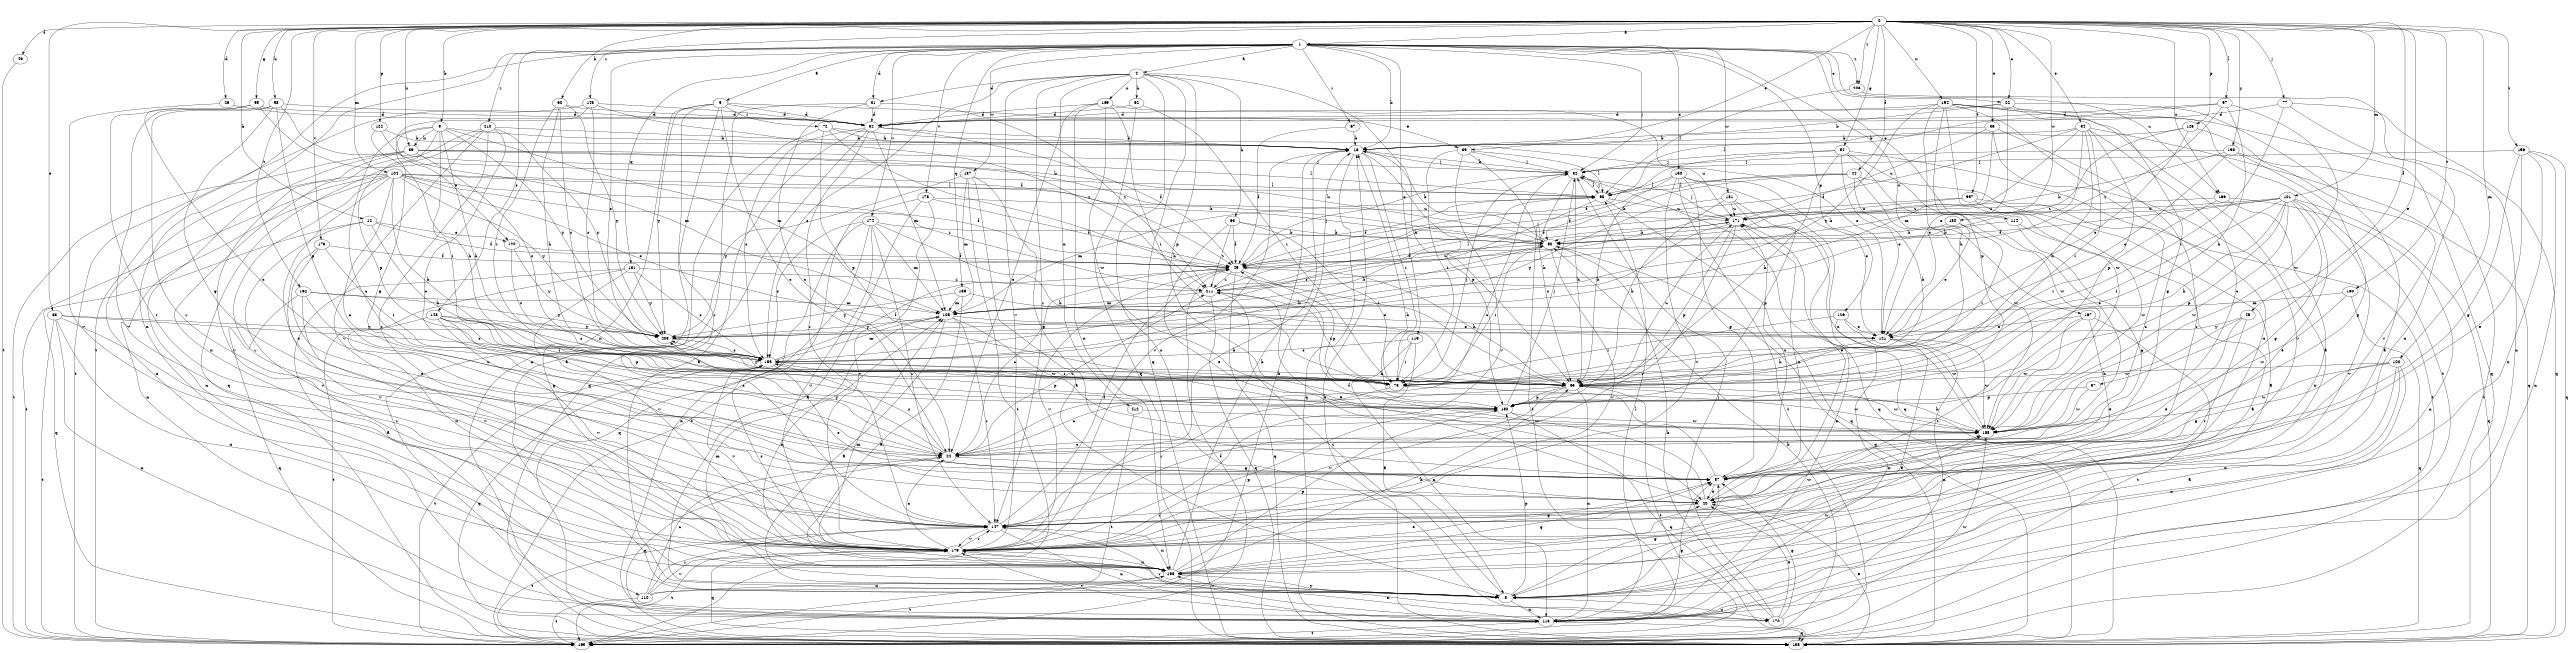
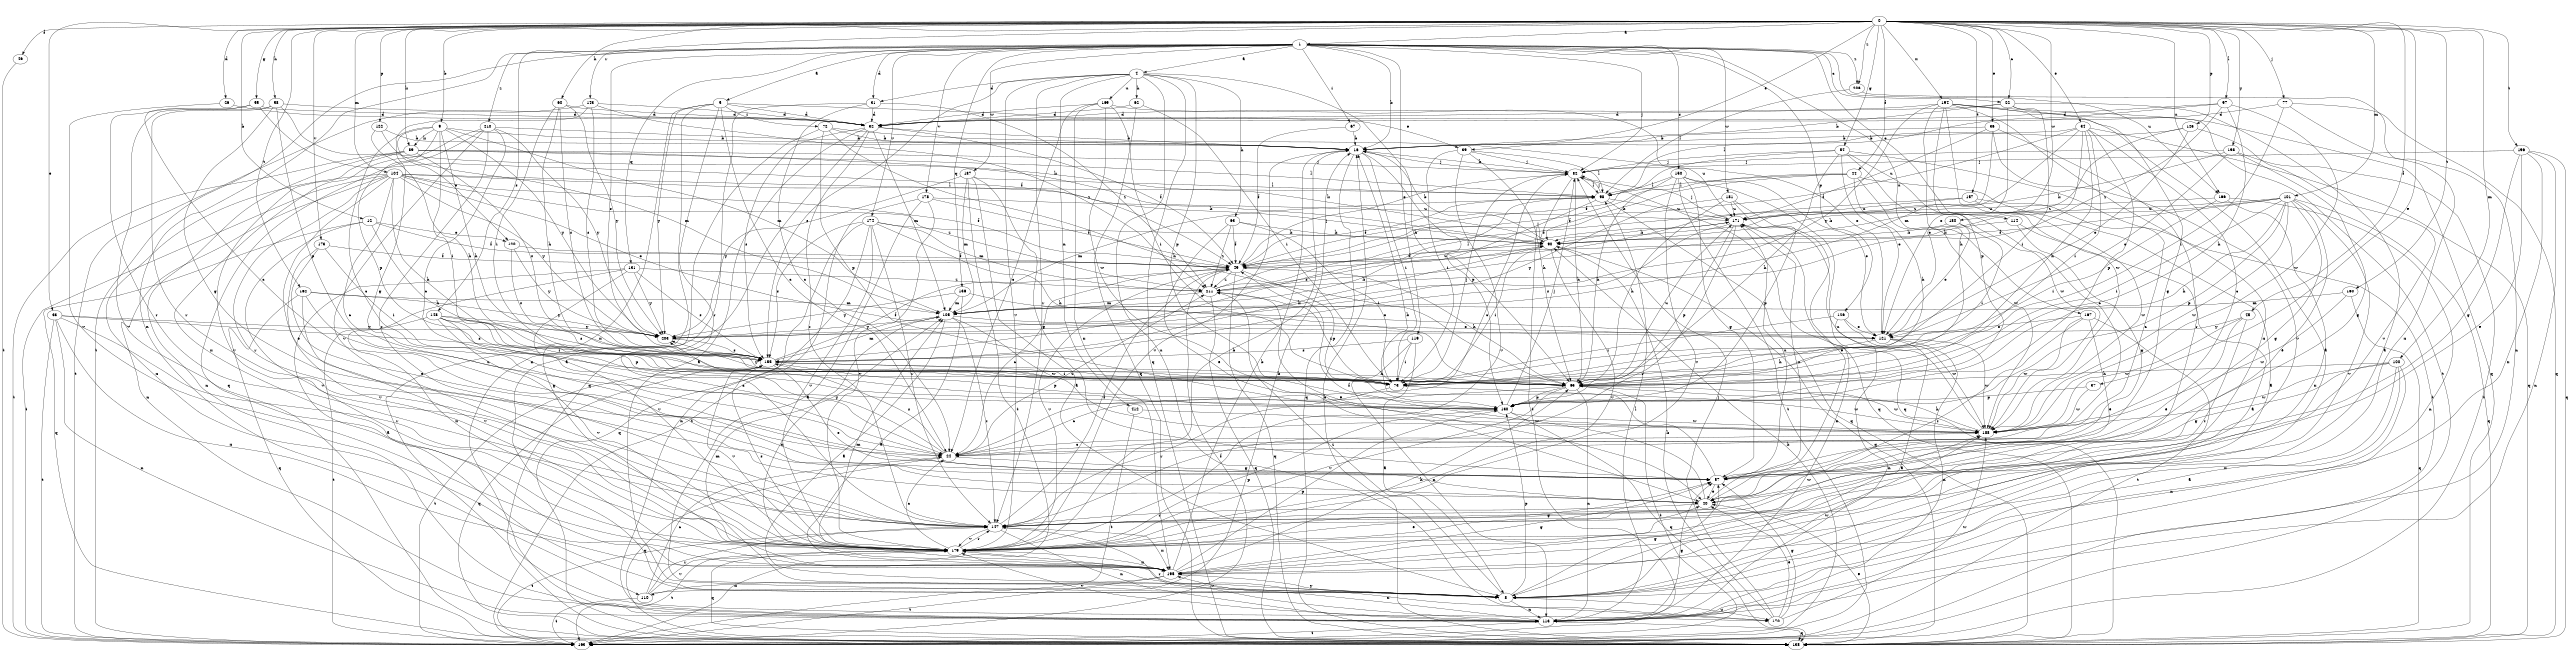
node "957": label "957" -> "157"
edge "174" -> "105": now "174" -> "211"
edge "22" -> "73": added, label "i"
edge "110" -> "195": reversed
